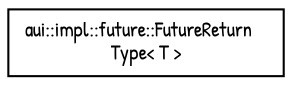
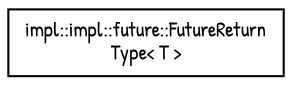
node "aui::impl::future::FutureReturn Type< T >": label "aui::impl::future::FutureReturn Type< T >" -> "impl::impl::future::FutureReturn Type< T >"
